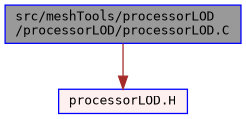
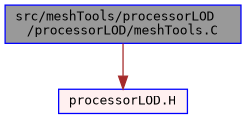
node "src/meshTools/processorLOD /processorLOD/processorLOD.C": label "src/meshTools/processorLOD /processorLOD/processorLOD.C" -> "src/meshTools/processorLOD /processorLOD/meshTools.C"
